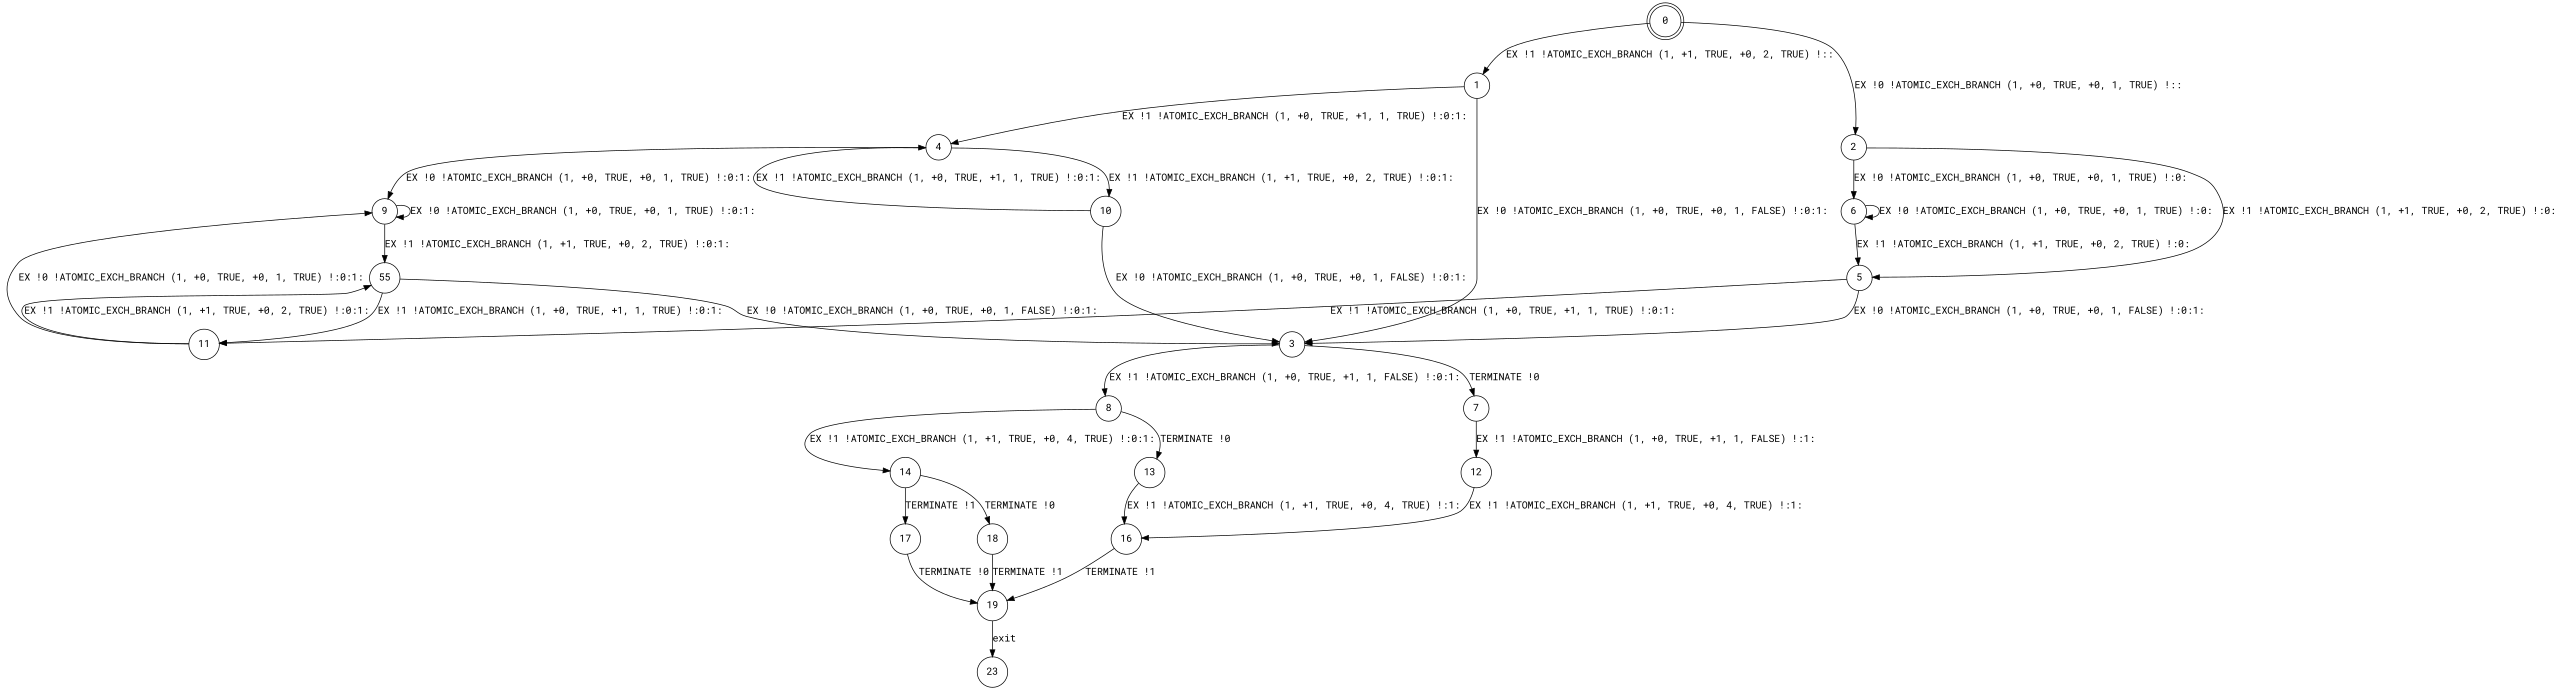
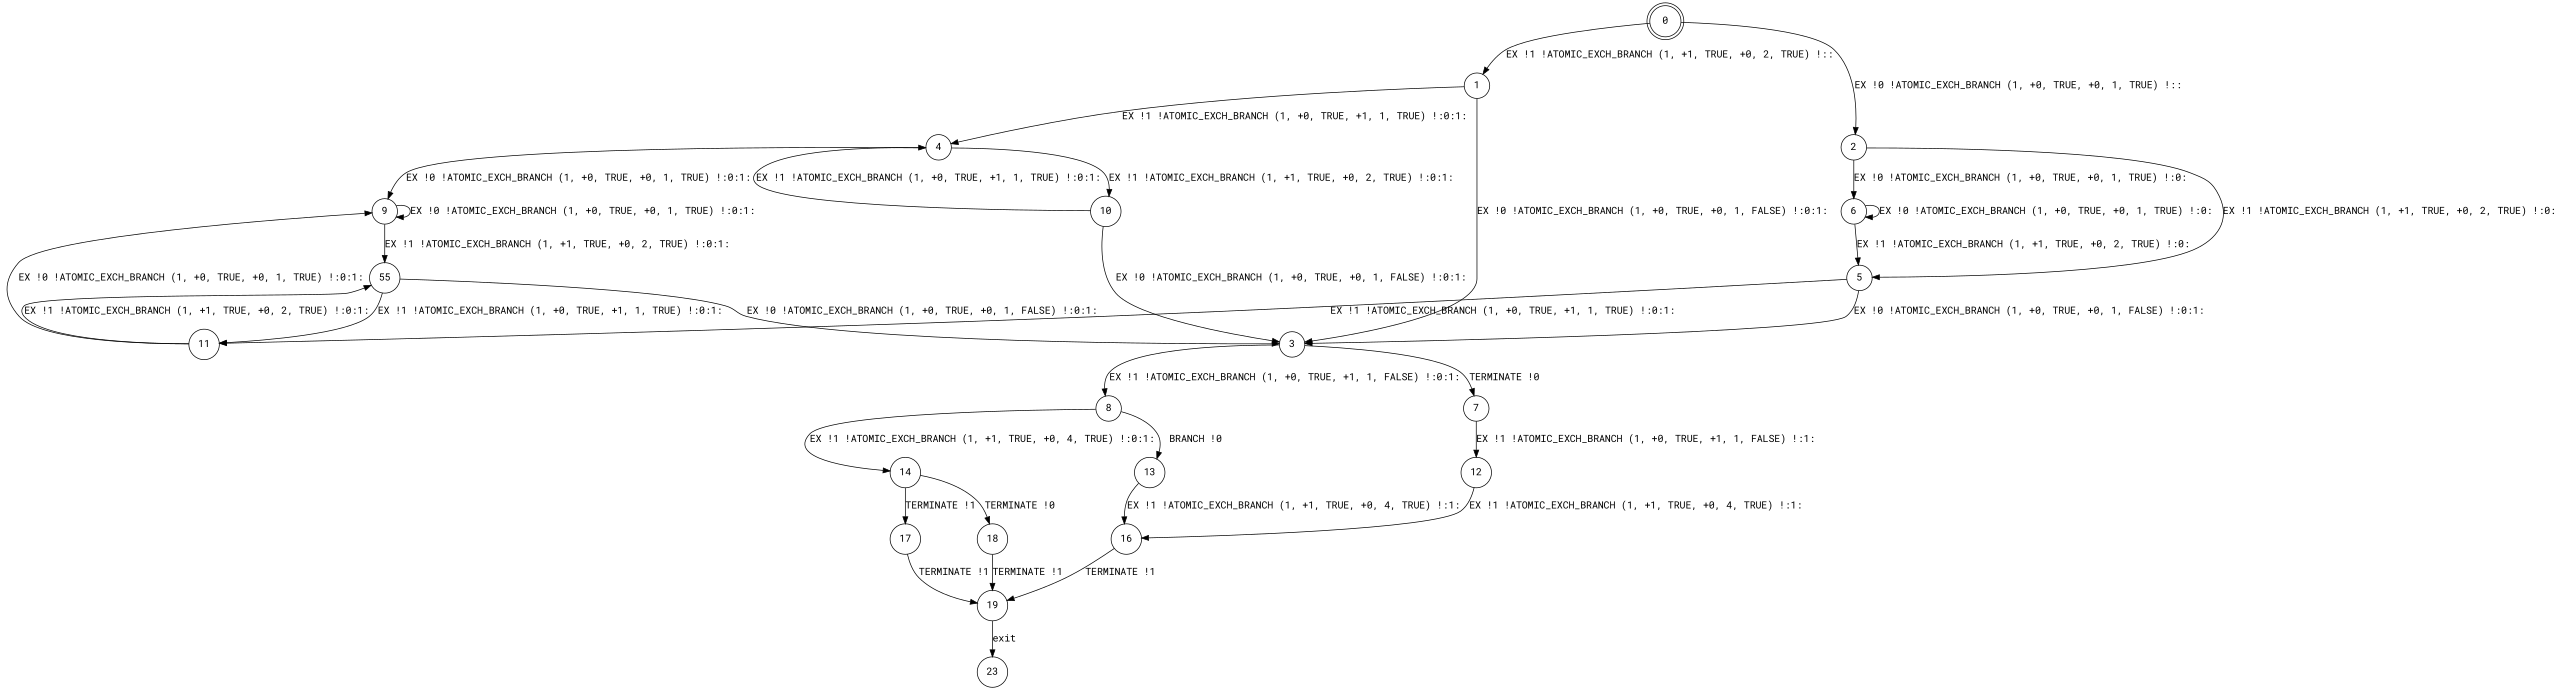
edge "8" -> "13": label "TERMINATE !0" -> "BRANCH !0"
edge "17" -> "19": label "TERMINATE !0" -> "TERMINATE !1"
